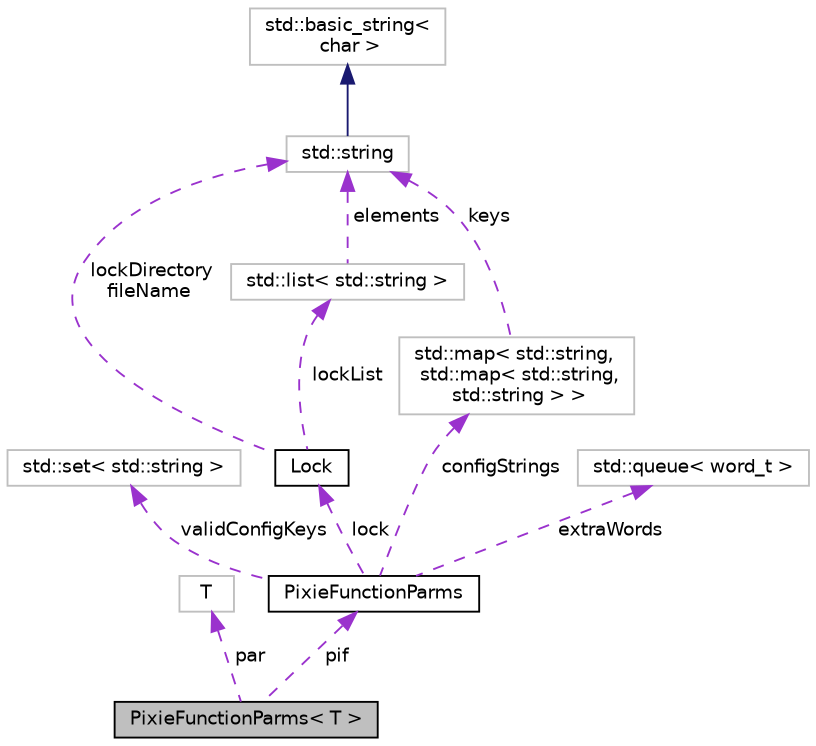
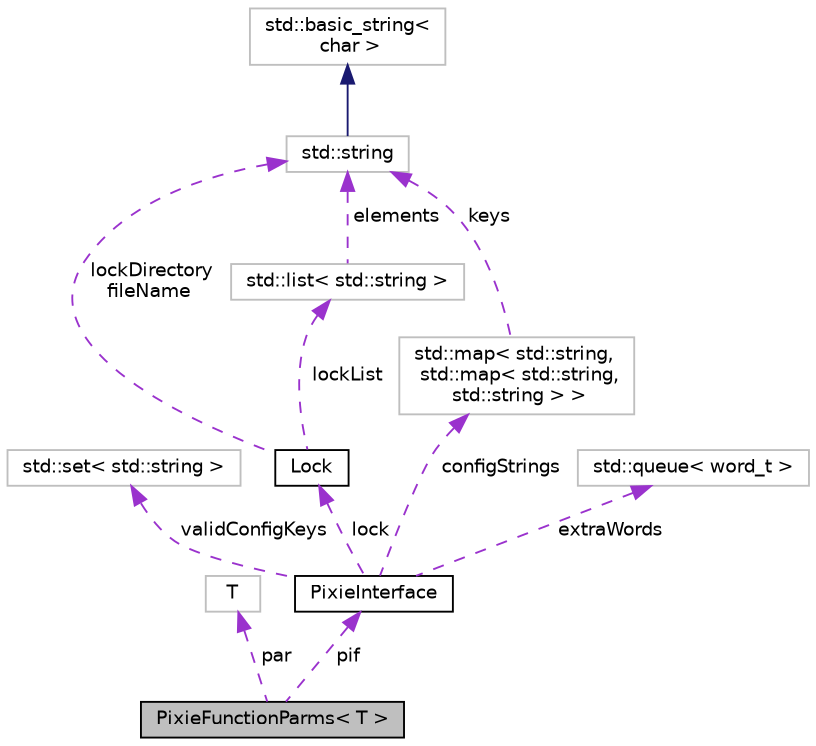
node "PixieFunctionParms": label "PixieFunctionParms" -> "PixieInterface"
